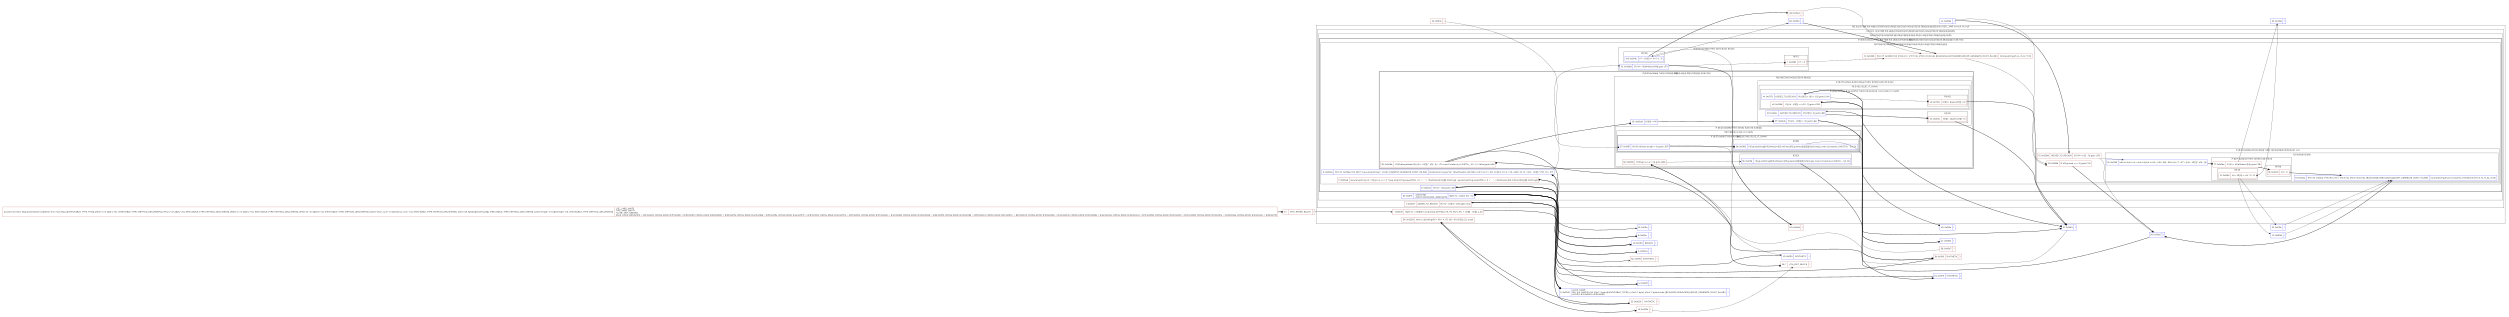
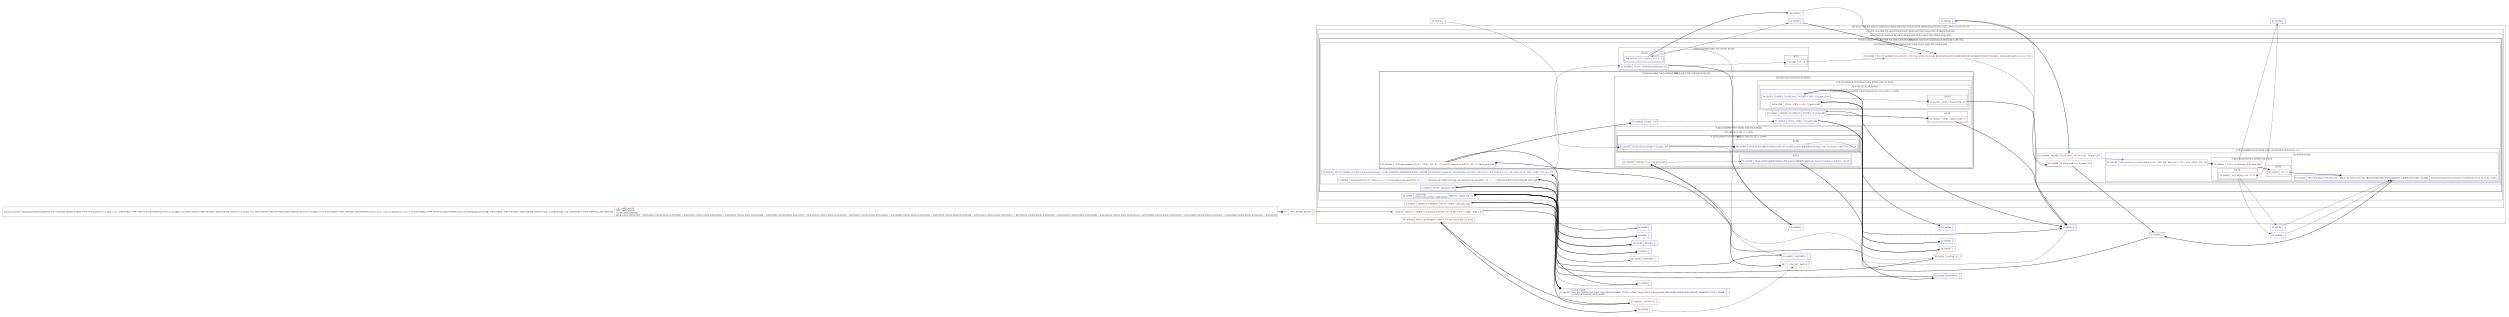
edge "14: 0x009a" -> "13: 0x0098": reversed
edge "26: 0x00dd" -> "27: 0x00e5": style bold -> solid
edge "15: 0x009d" -> "24: 0x00c6": removed
edge "27: 0x00e5" -> "39: 0x0119": now "27: 0x00e5" -> "28: 0x00e7"
